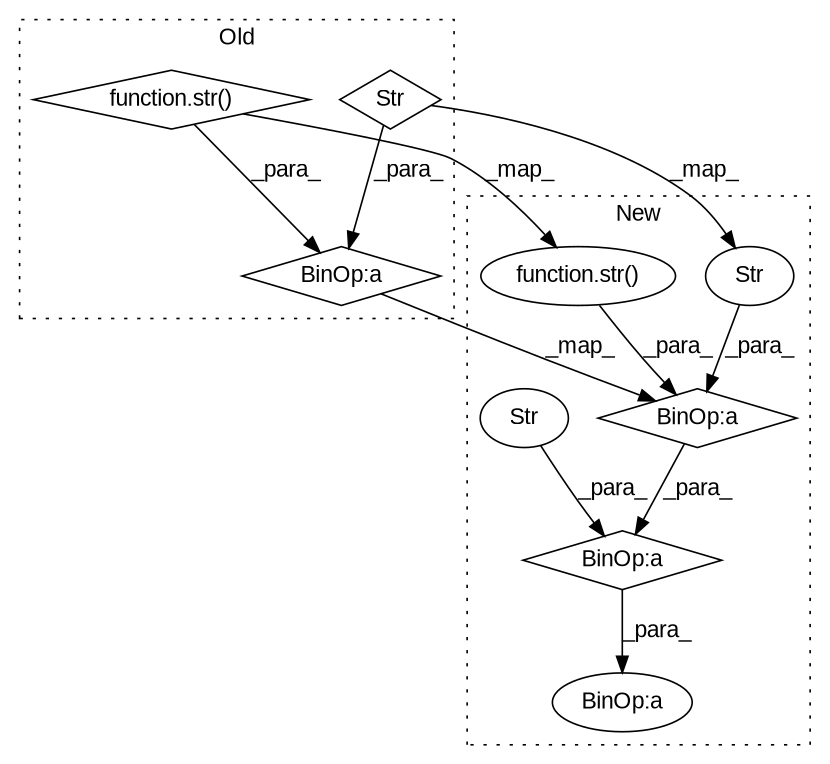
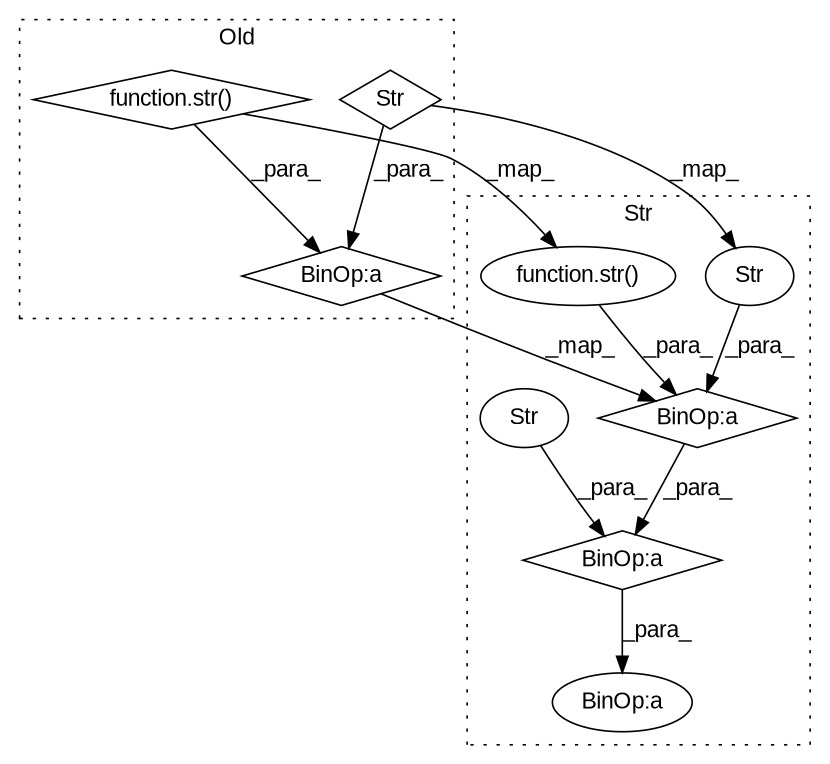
cluster "New": label "New" -> "Str"
